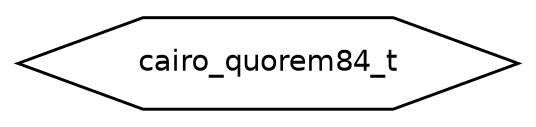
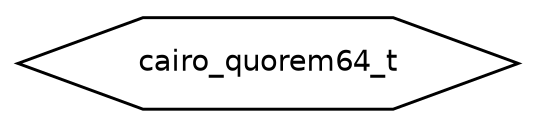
node "cairo_quorem84_t": label "cairo_quorem84_t" -> "cairo_quorem64_t"
